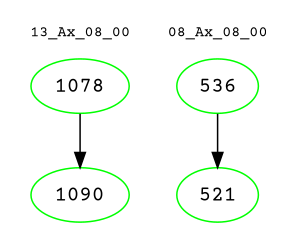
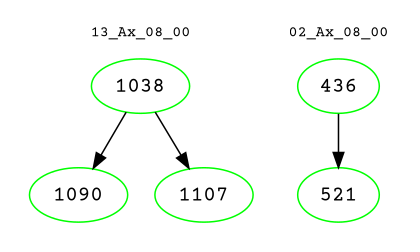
cluster "08_Ax_08_00": label "08_Ax_08_00" -> "02_Ax_08_00"
node "1078": label "1078" -> "1038"
node "536": label "536" -> "436"
node "1107": added
